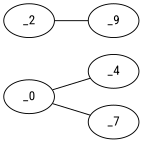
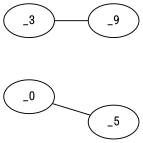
node "_2": label "_2" -> "_3"
node "_4": removed
node "_7": label "_7" -> "_5"
